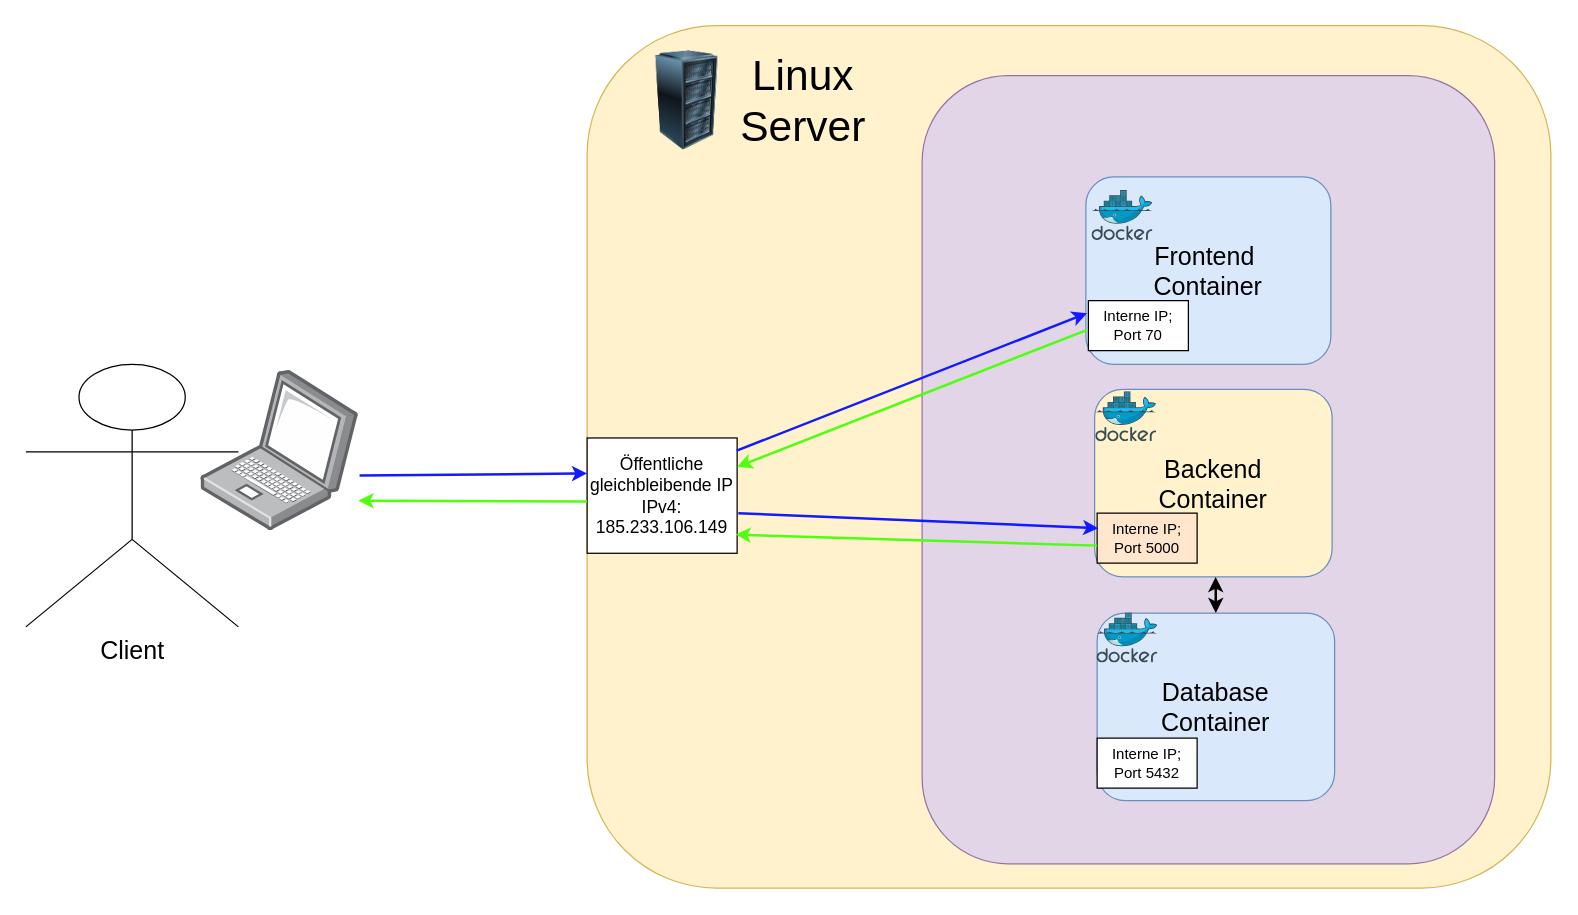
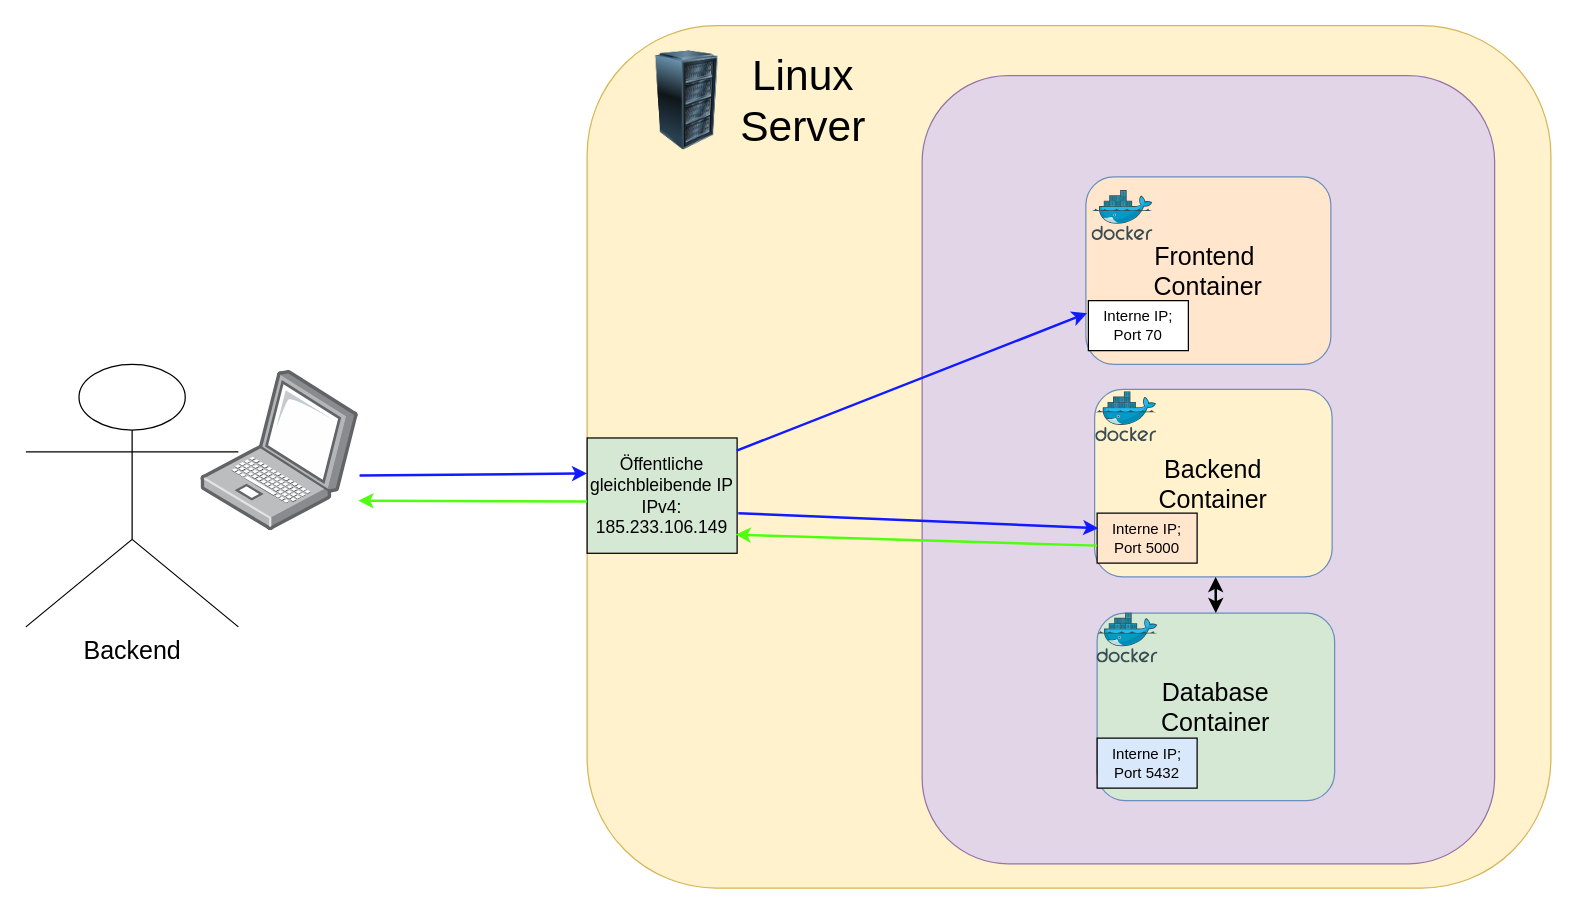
node "Frontend Container": fillcolor #dae8fc -> #ffe6cc
edge "Frontend Container" -> "Öffentliche gleichbleibende IP IPv4: 185.233.106.149": removed
node "Öffentliche gleichbleibende IP IPv4: 185.233.106.149": fillcolor #ffffff -> #d5e8d4
node "Client": label "Client" -> "Backend"
node "Database Container": fillcolor #dae8fc -> #d5e8d4
node "Interne IP; Port 5432": fillcolor #ffffff -> #dae8fc
